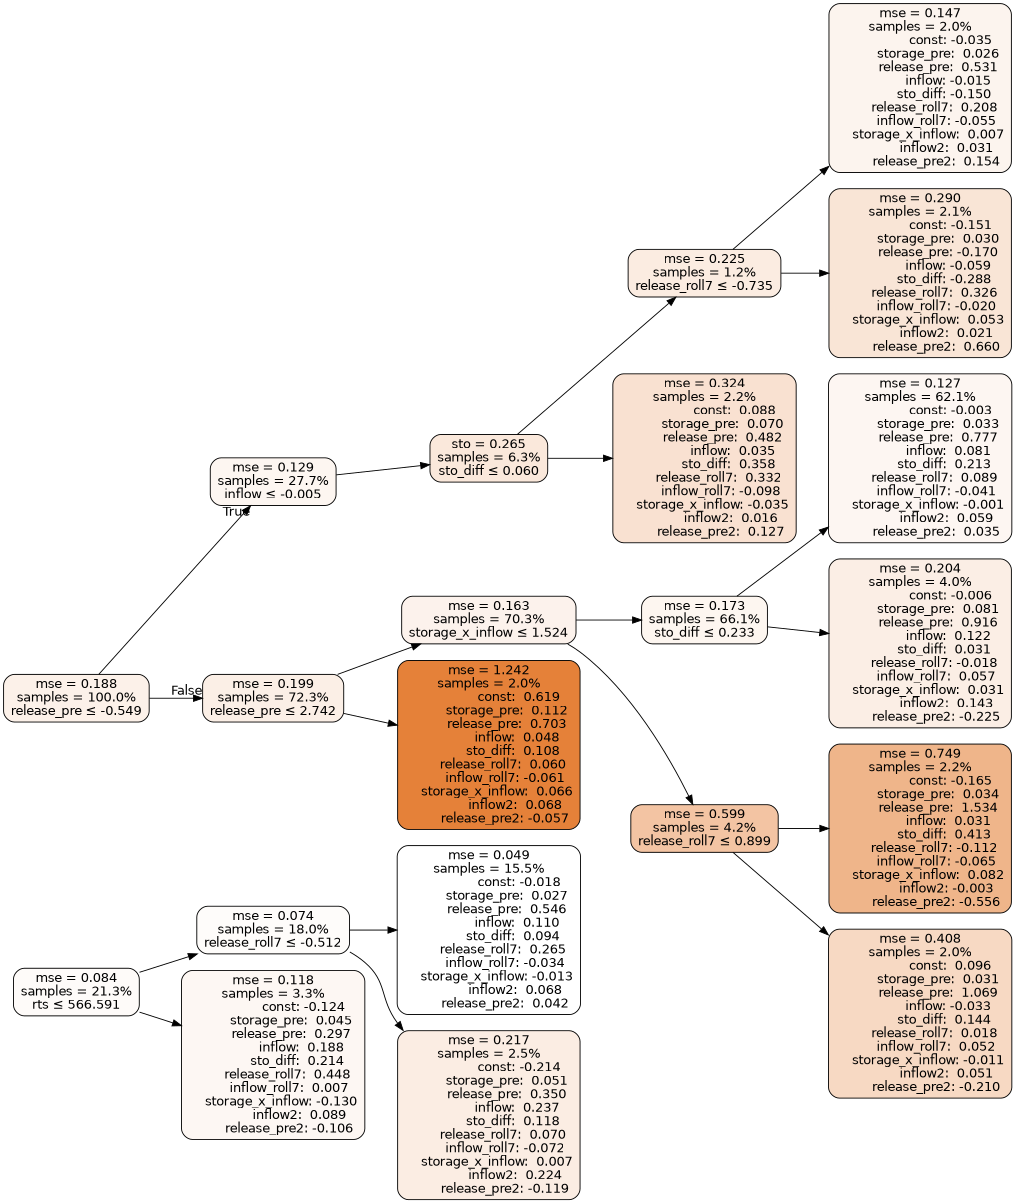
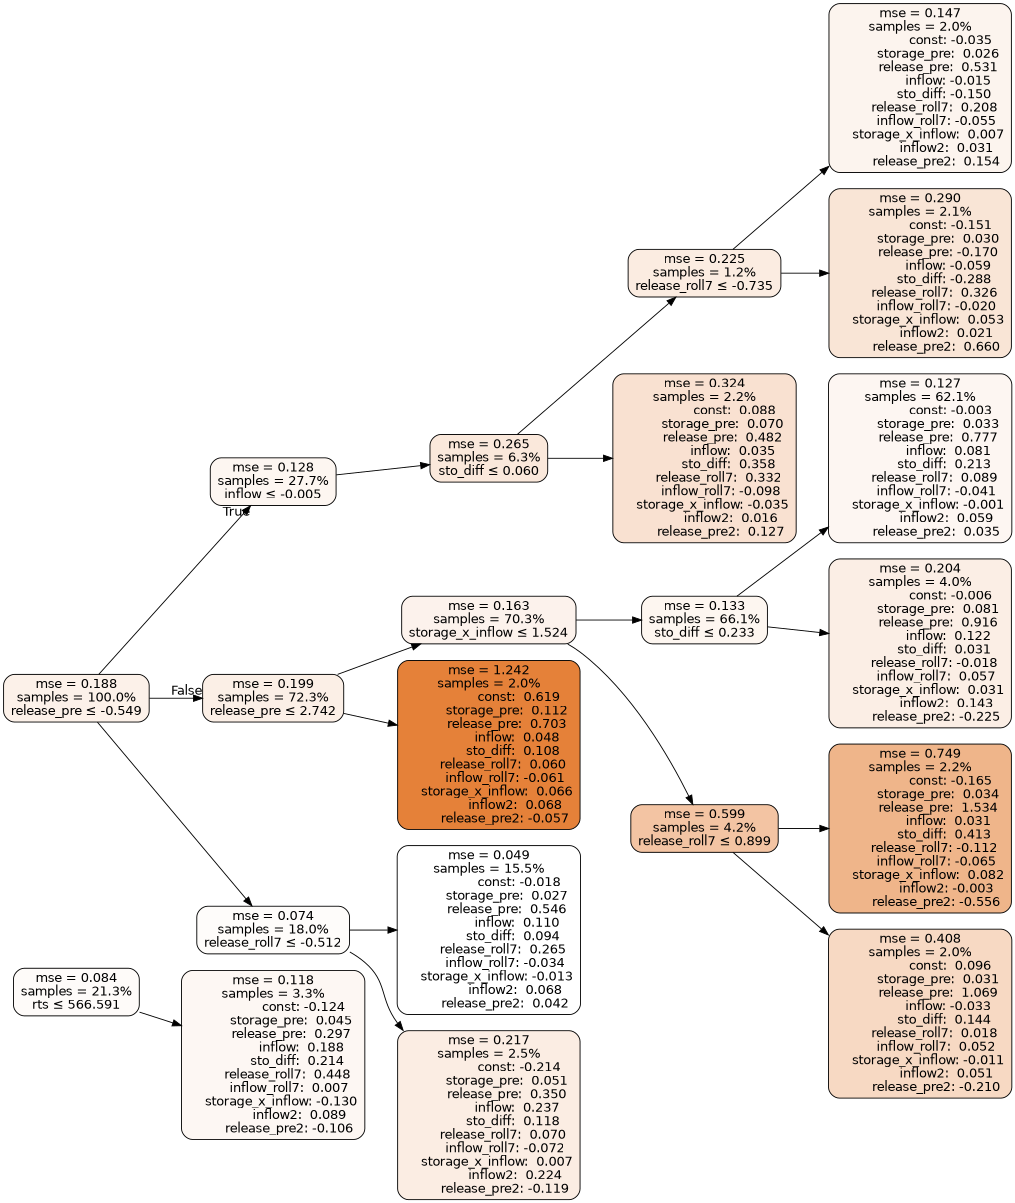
node "sto = 0.265 samples = 6.3% sto_diff ≤ 0.060": label "sto = 0.265 samples = 6.3% sto_diff ≤ 0.060" -> "mse = 0.265 samples = 6.3% sto_diff ≤ 0.060"
node "mse = 0.129 samples = 27.7% inflow ≤ -0.005": label "mse = 0.129 samples = 27.7% inflow ≤ -0.005" -> "mse = 0.128 samples = 27.7% inflow ≤ -0.005"
node "mse = 0.173 samples = 66.1% sto_diff ≤ 0.233": label "mse = 0.173 samples = 66.1% sto_diff ≤ 0.233" -> "mse = 0.133 samples = 66.1% sto_diff ≤ 0.233"
edge "mse = 0.084 samples = 21.3% rts ≤ 566.591" -> "mse = 0.074 samples = 18.0% release_roll7 ≤ -0.512": now "mse = 0.188 samples = 100.0% release_pre ≤ -0.549" -> "mse = 0.074 samples = 18.0% release_roll7 ≤ -0.512"
